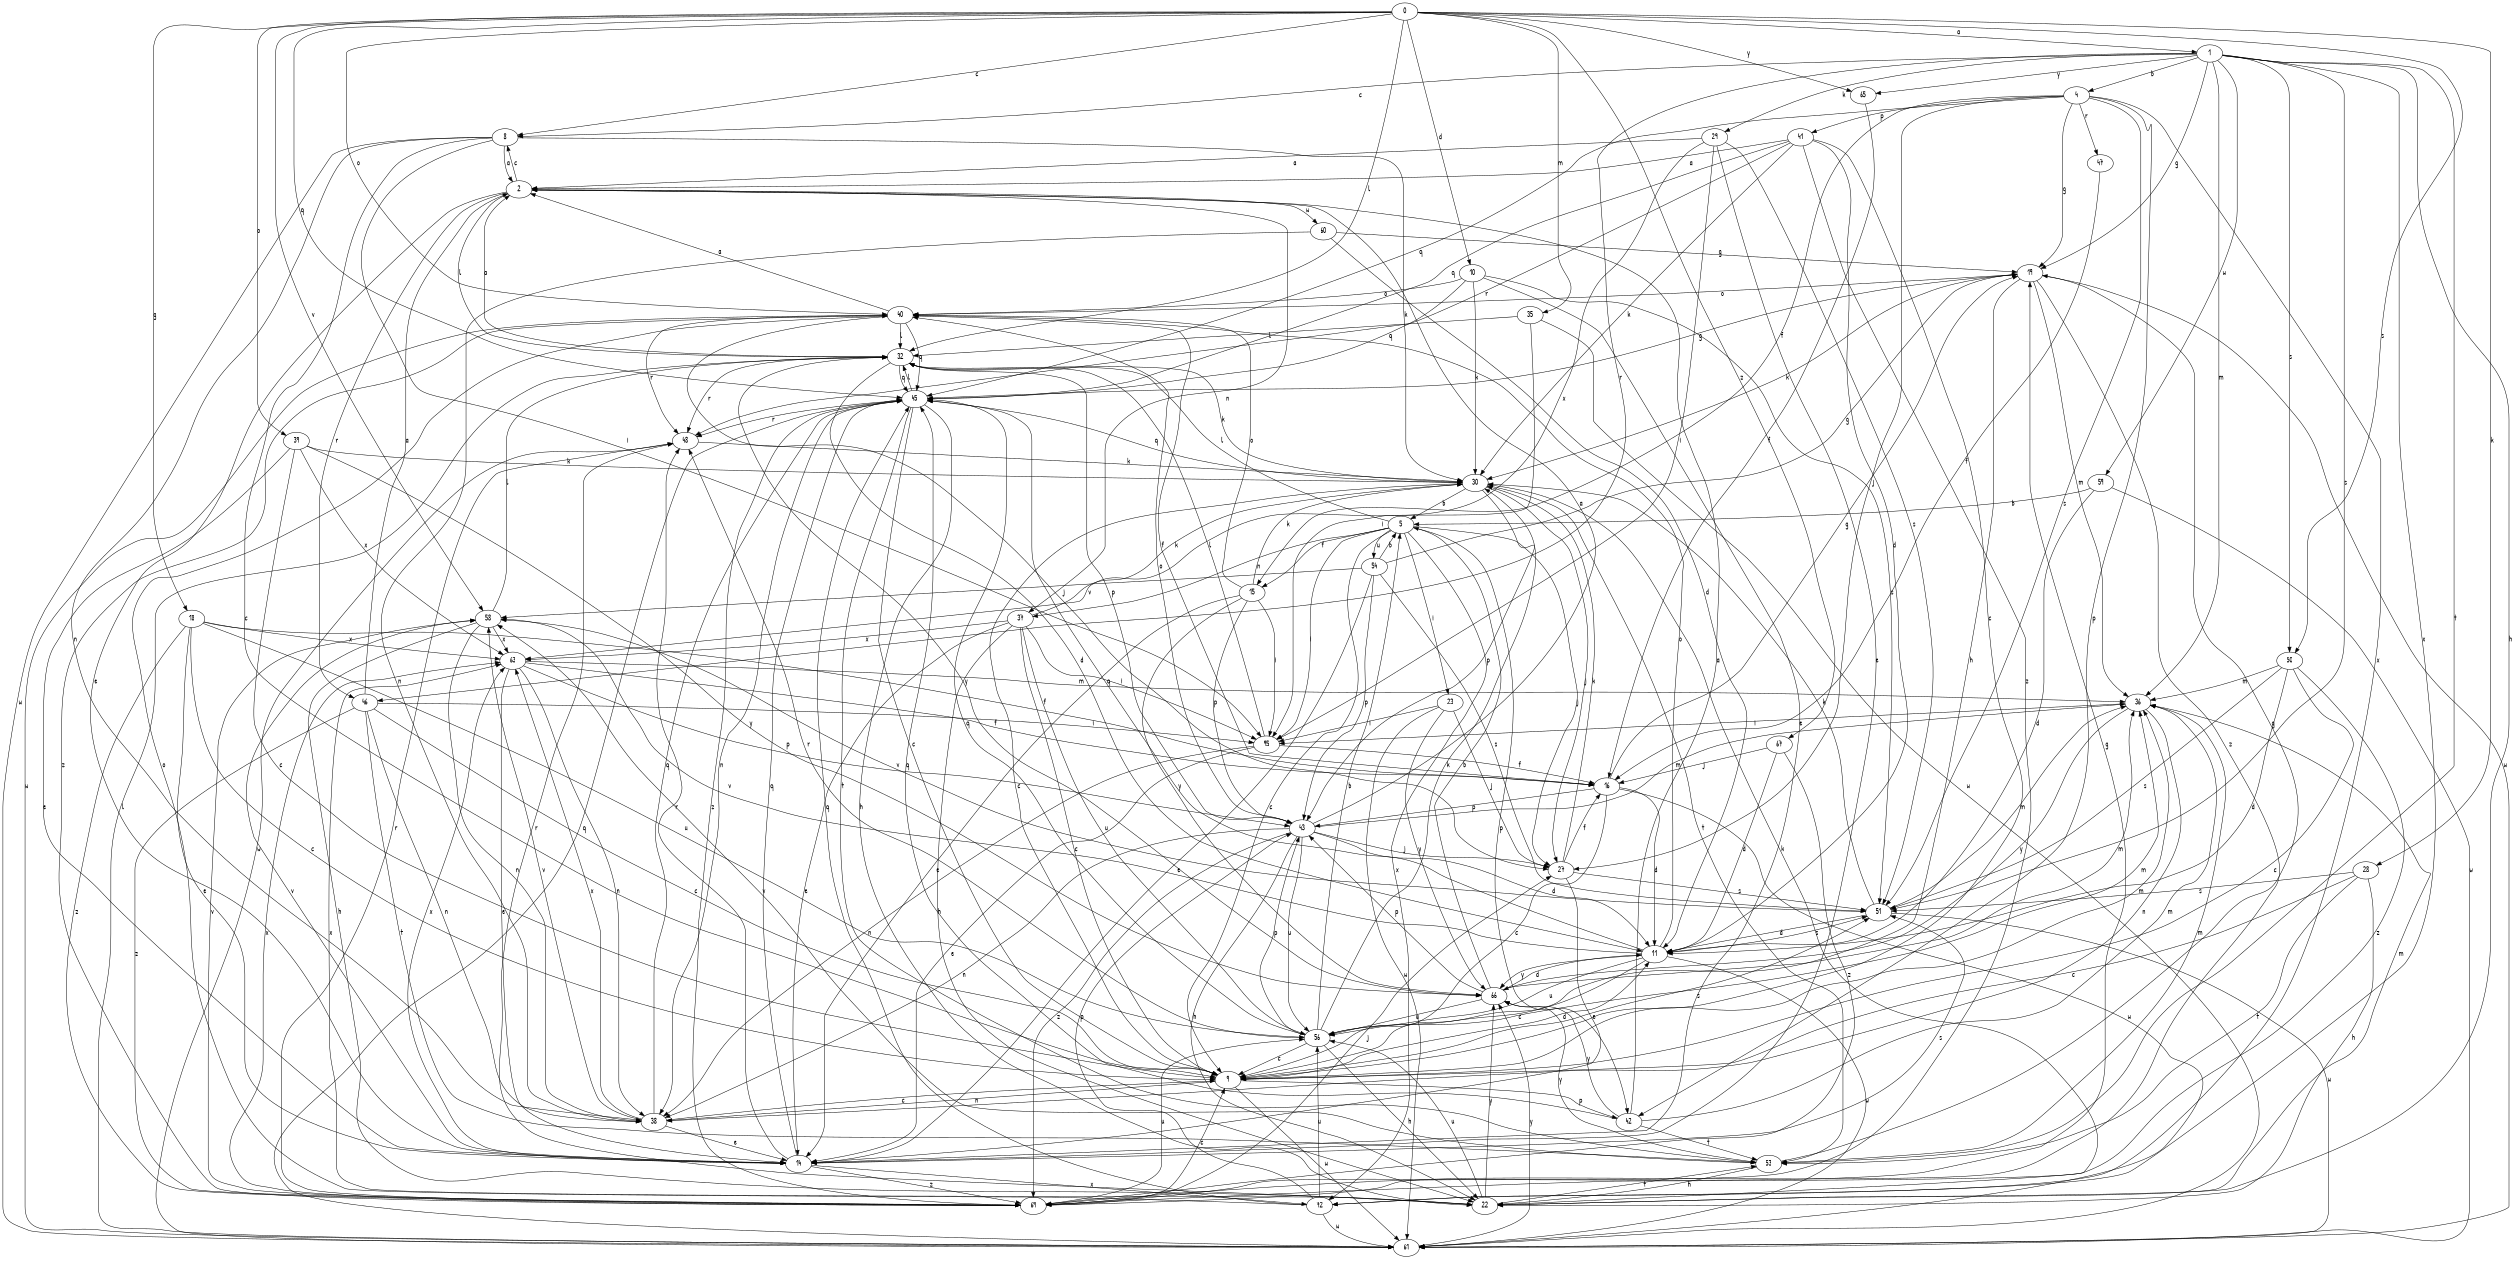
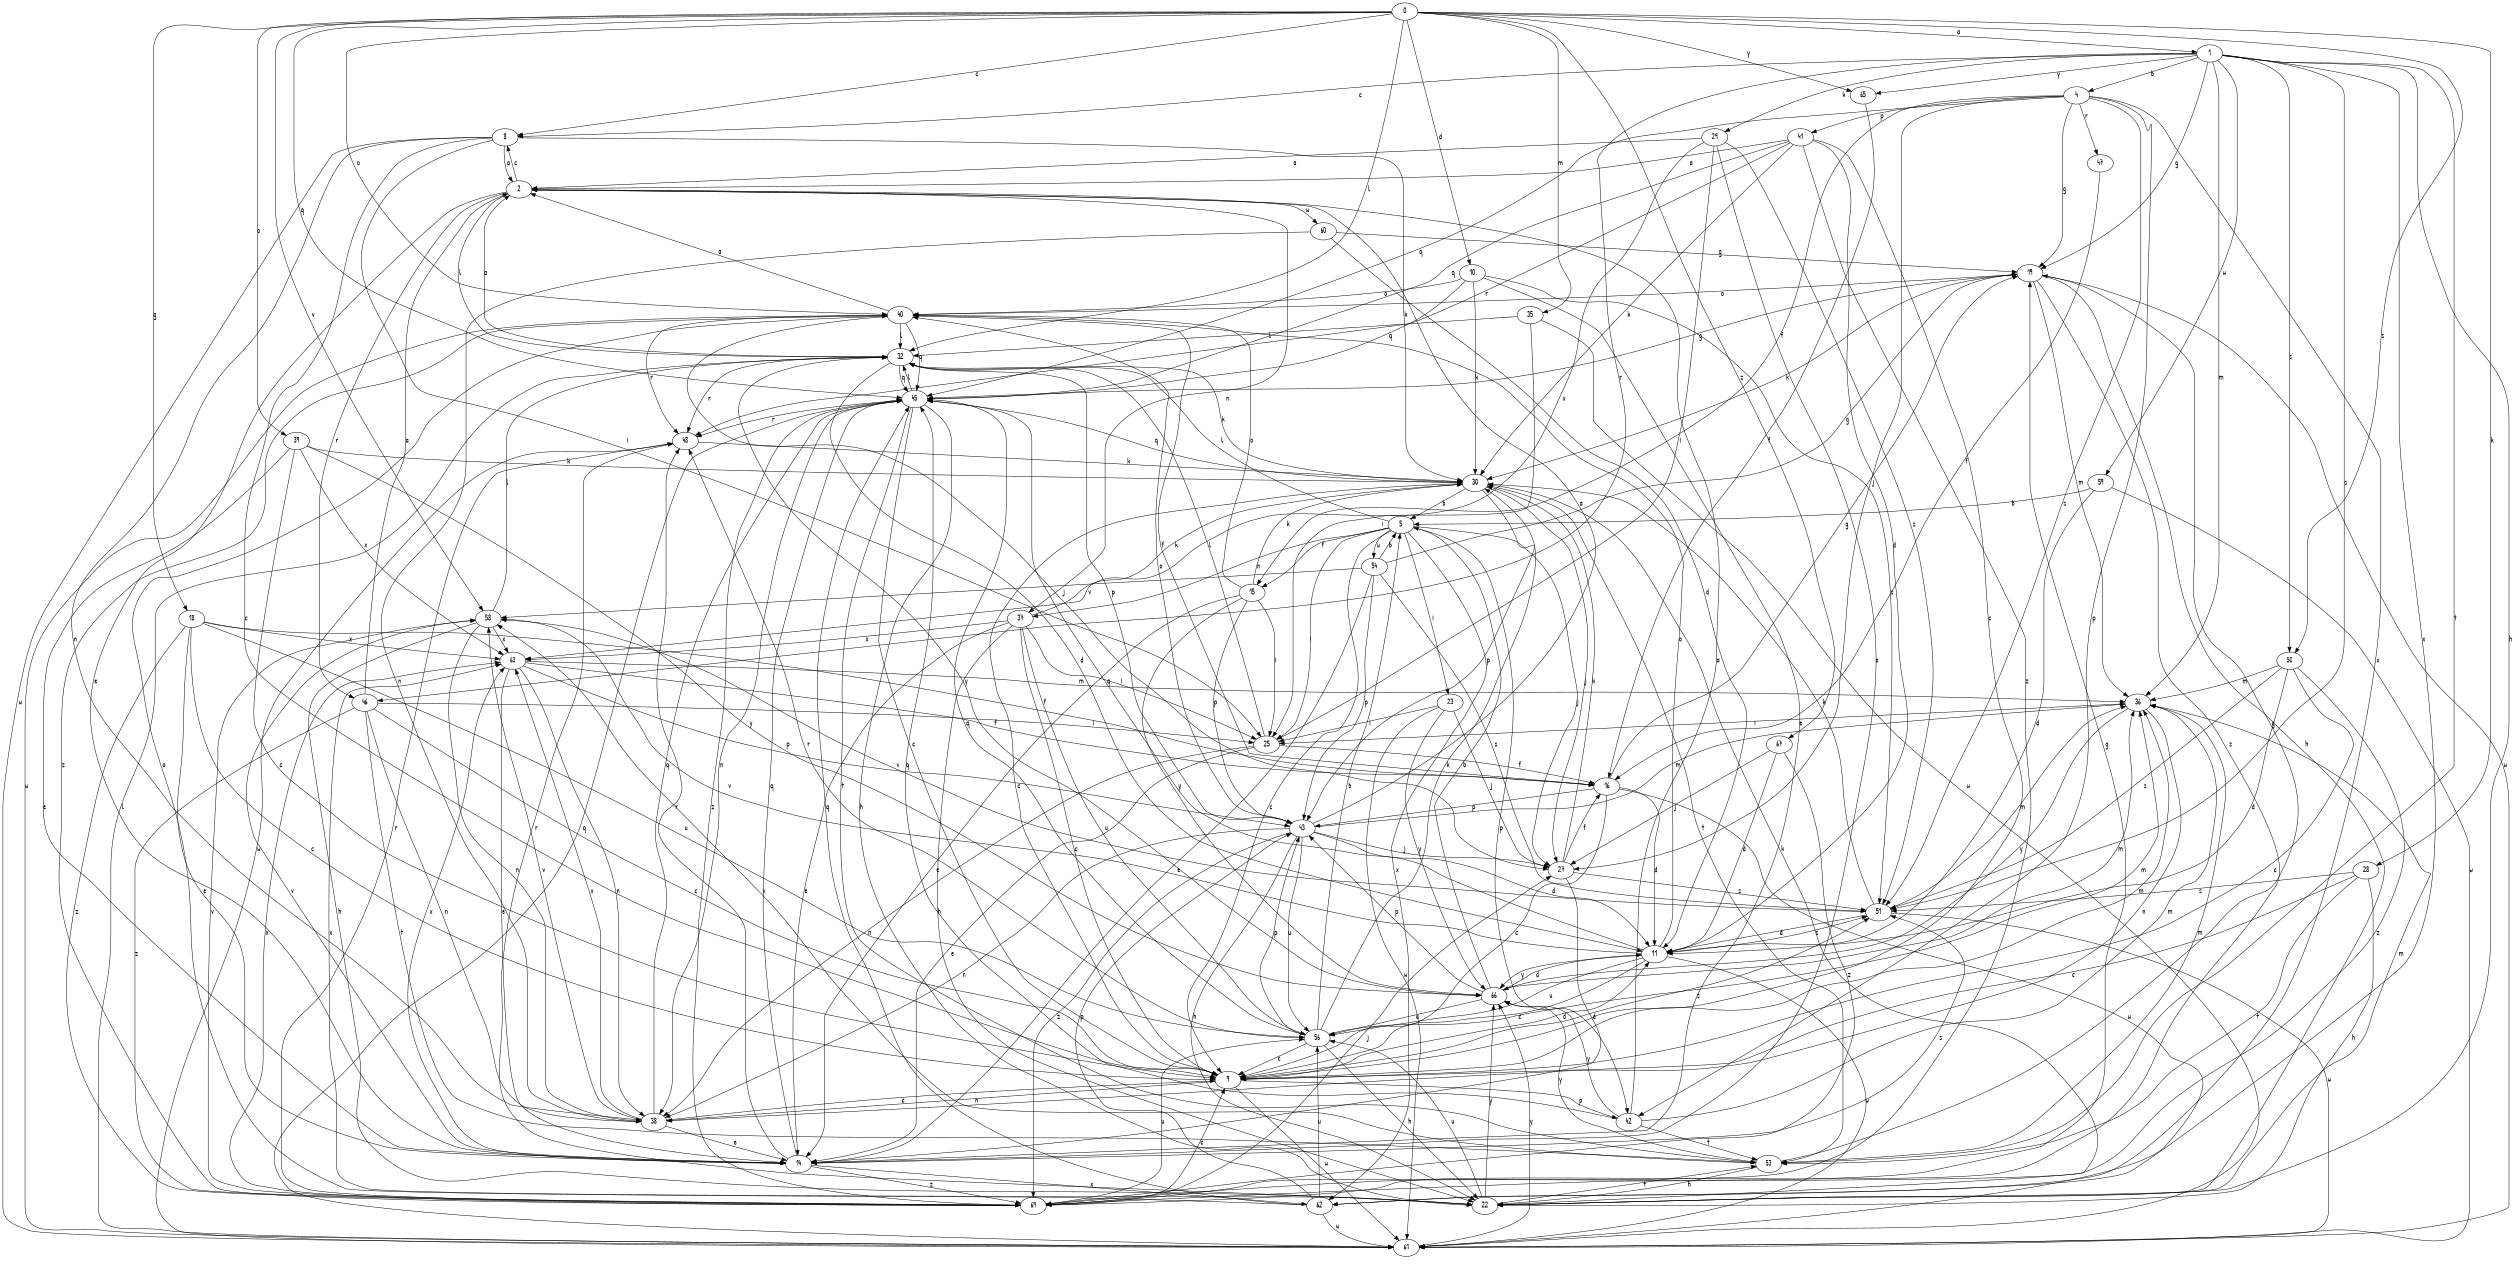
node "95": label "95" -> "25"
edge "67" -> "16": now "67" -> "27"
edge "19" -> "56": now "19" -> "22"
edge "27" -> "14": label "e" -> "d"
node "72": label "72" -> "62"
